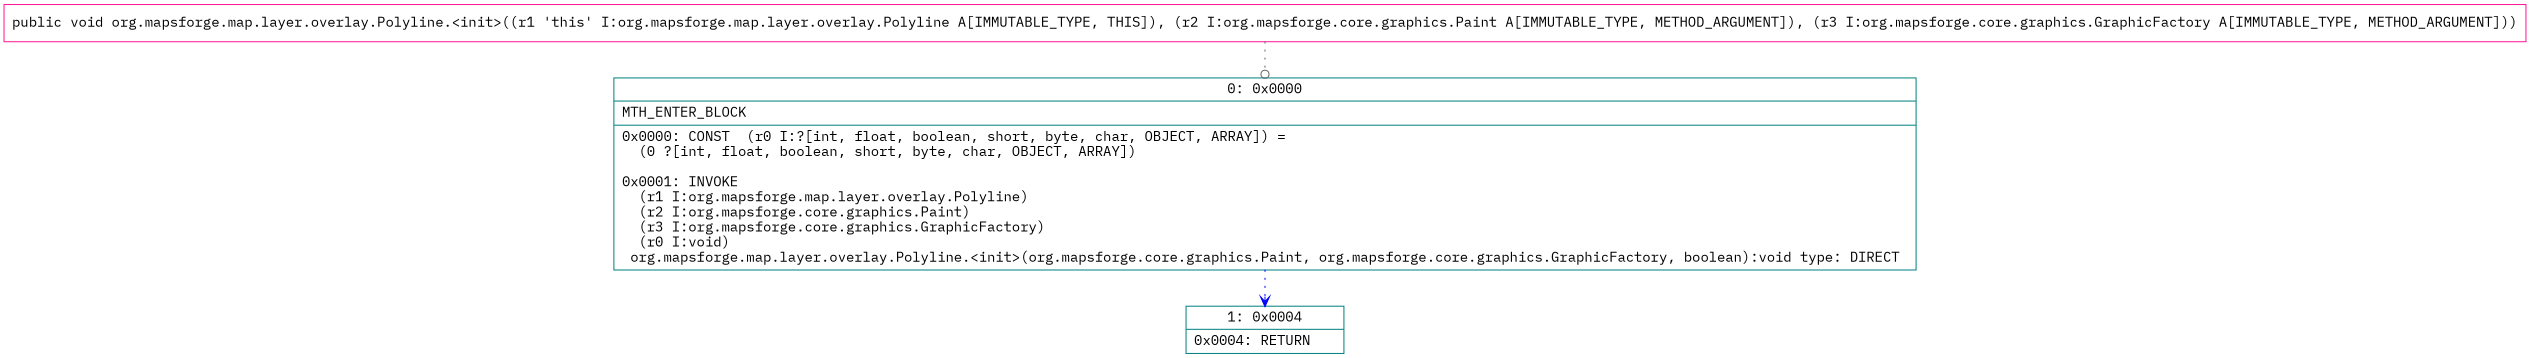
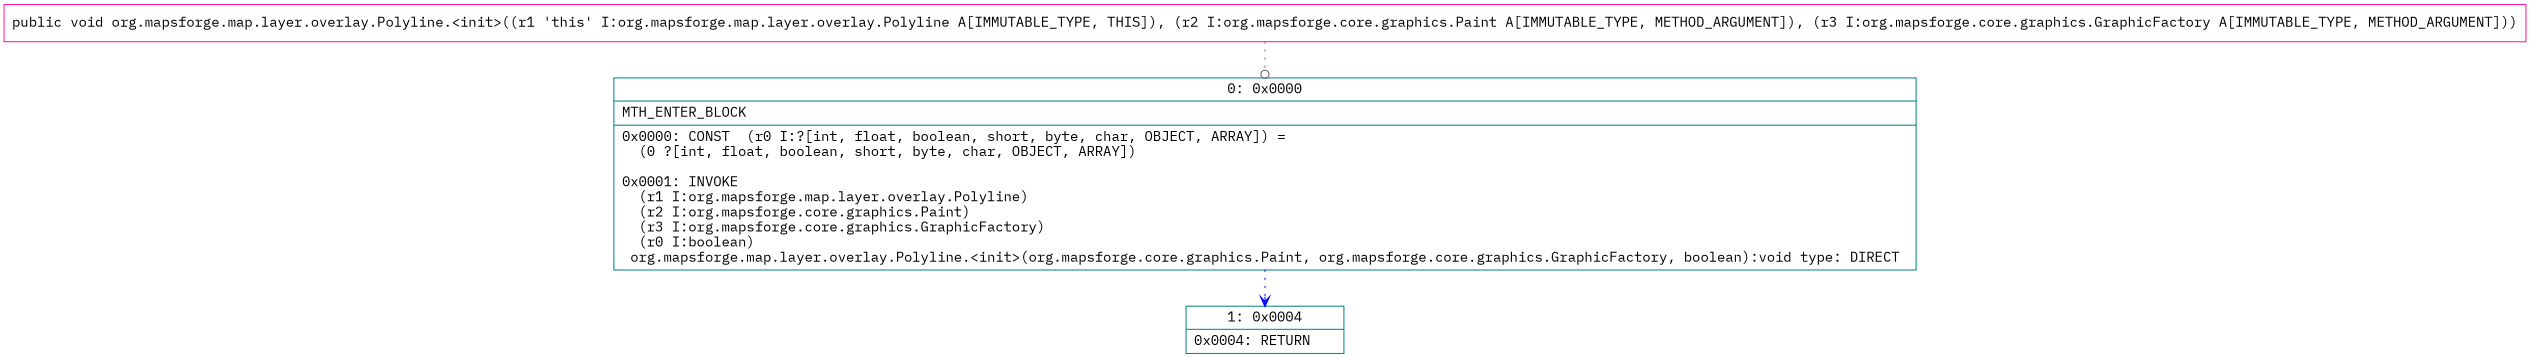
node "0: 0x0000": text "(r0 I:void)" -> "(r0 I:boolean)"
